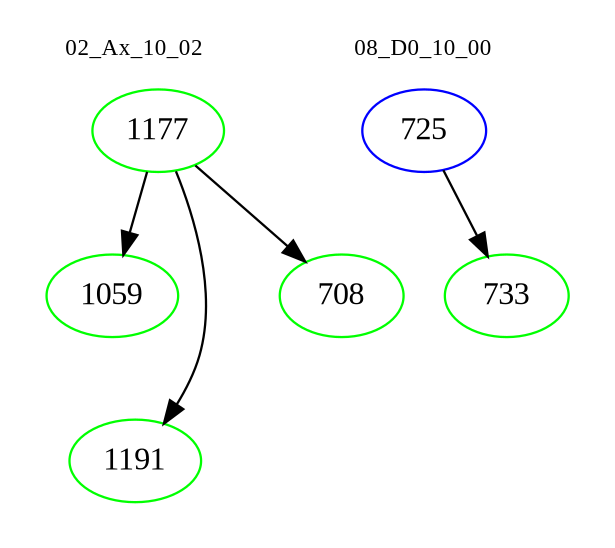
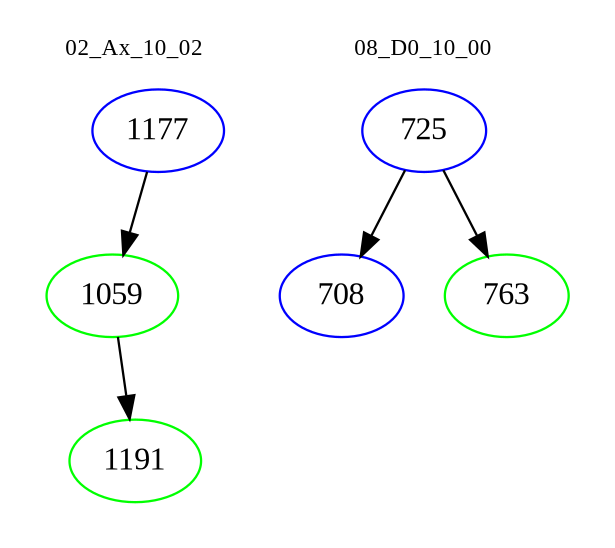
node "1177": color green -> blue
edge "1177" -> "708": now "725" -> "708"
edge "1177" -> "1191": now "1059" -> "1191"
node "708": color green -> blue
node "733": label "733" -> "763"
